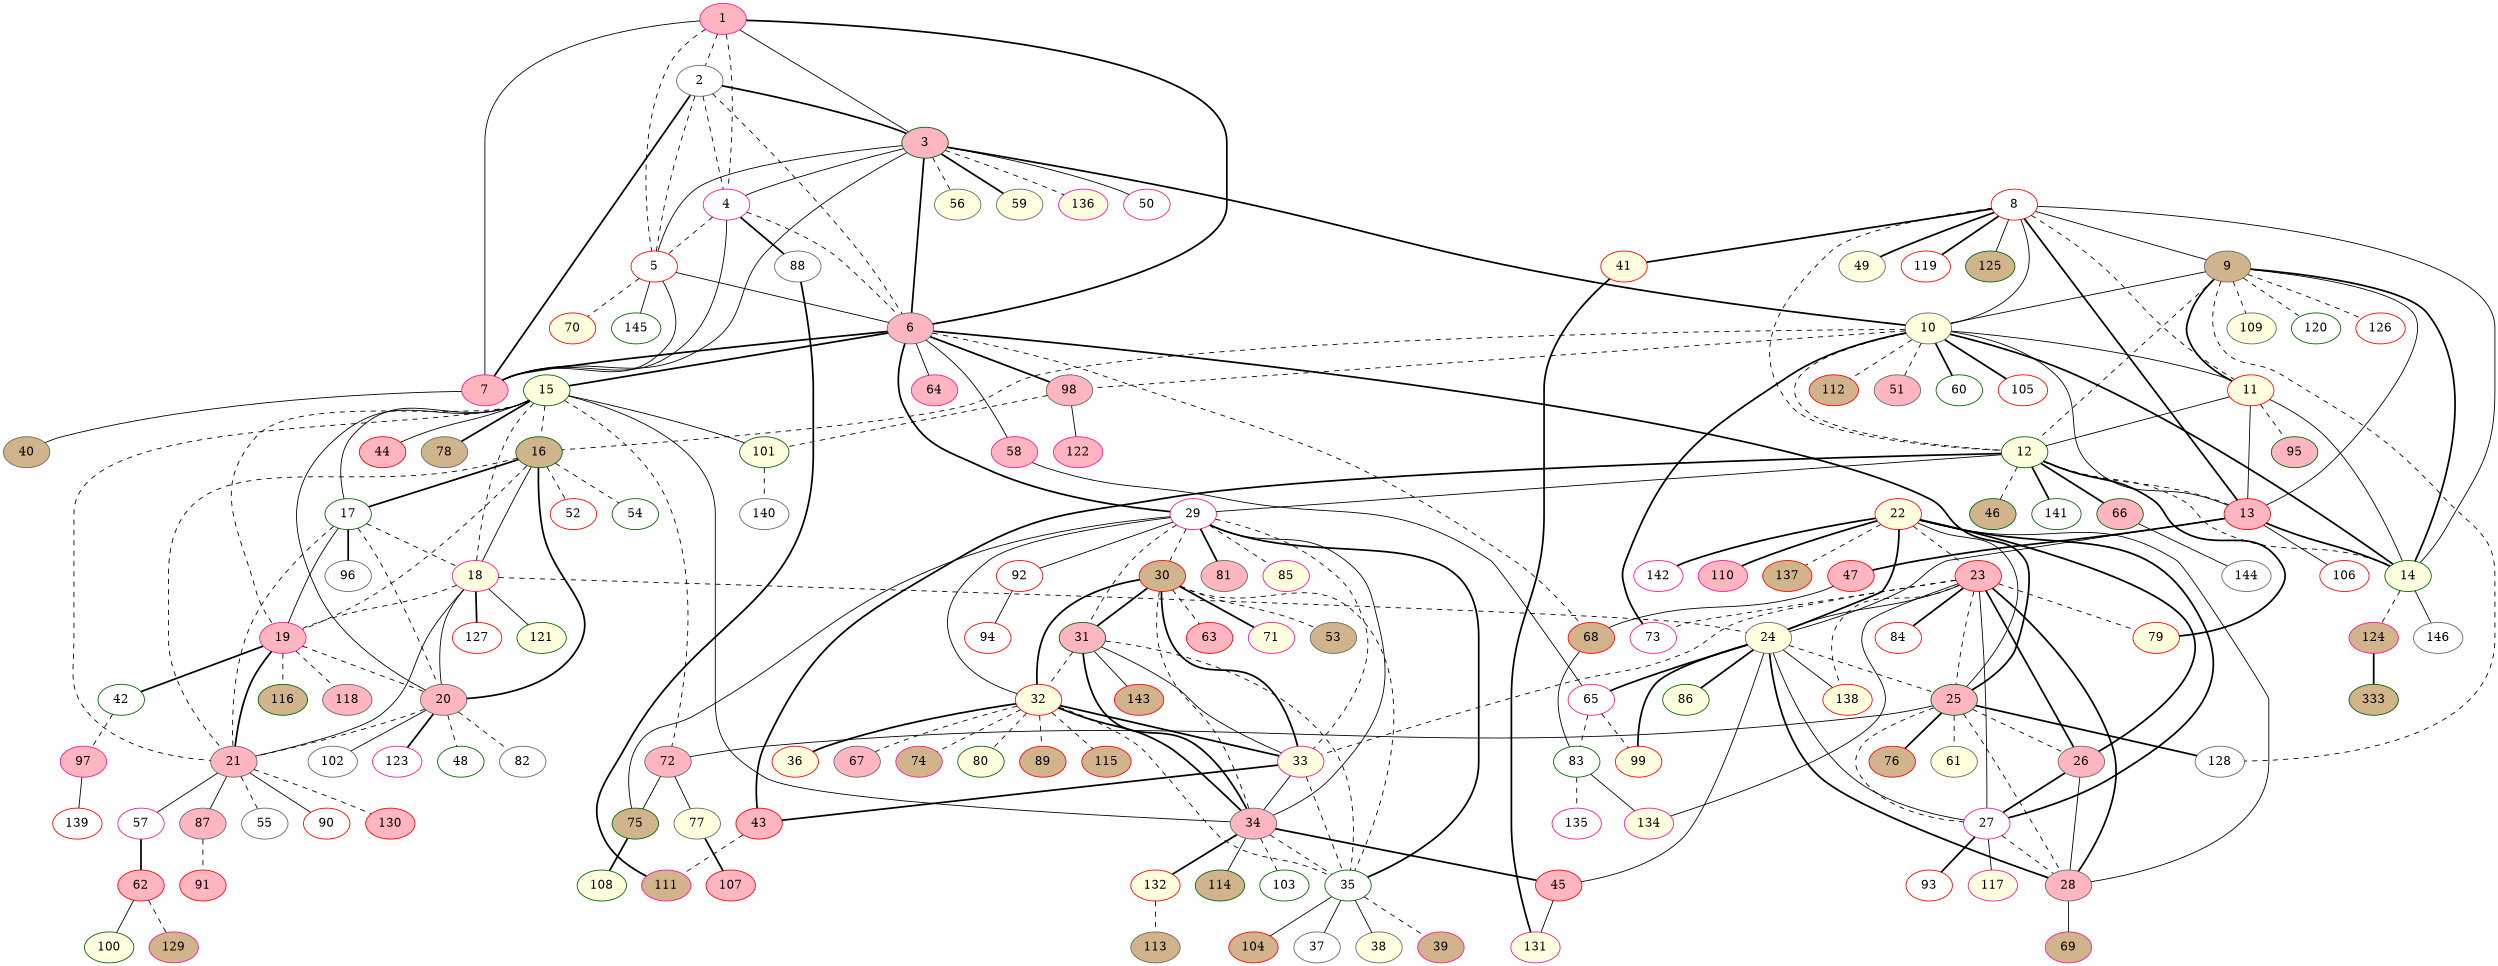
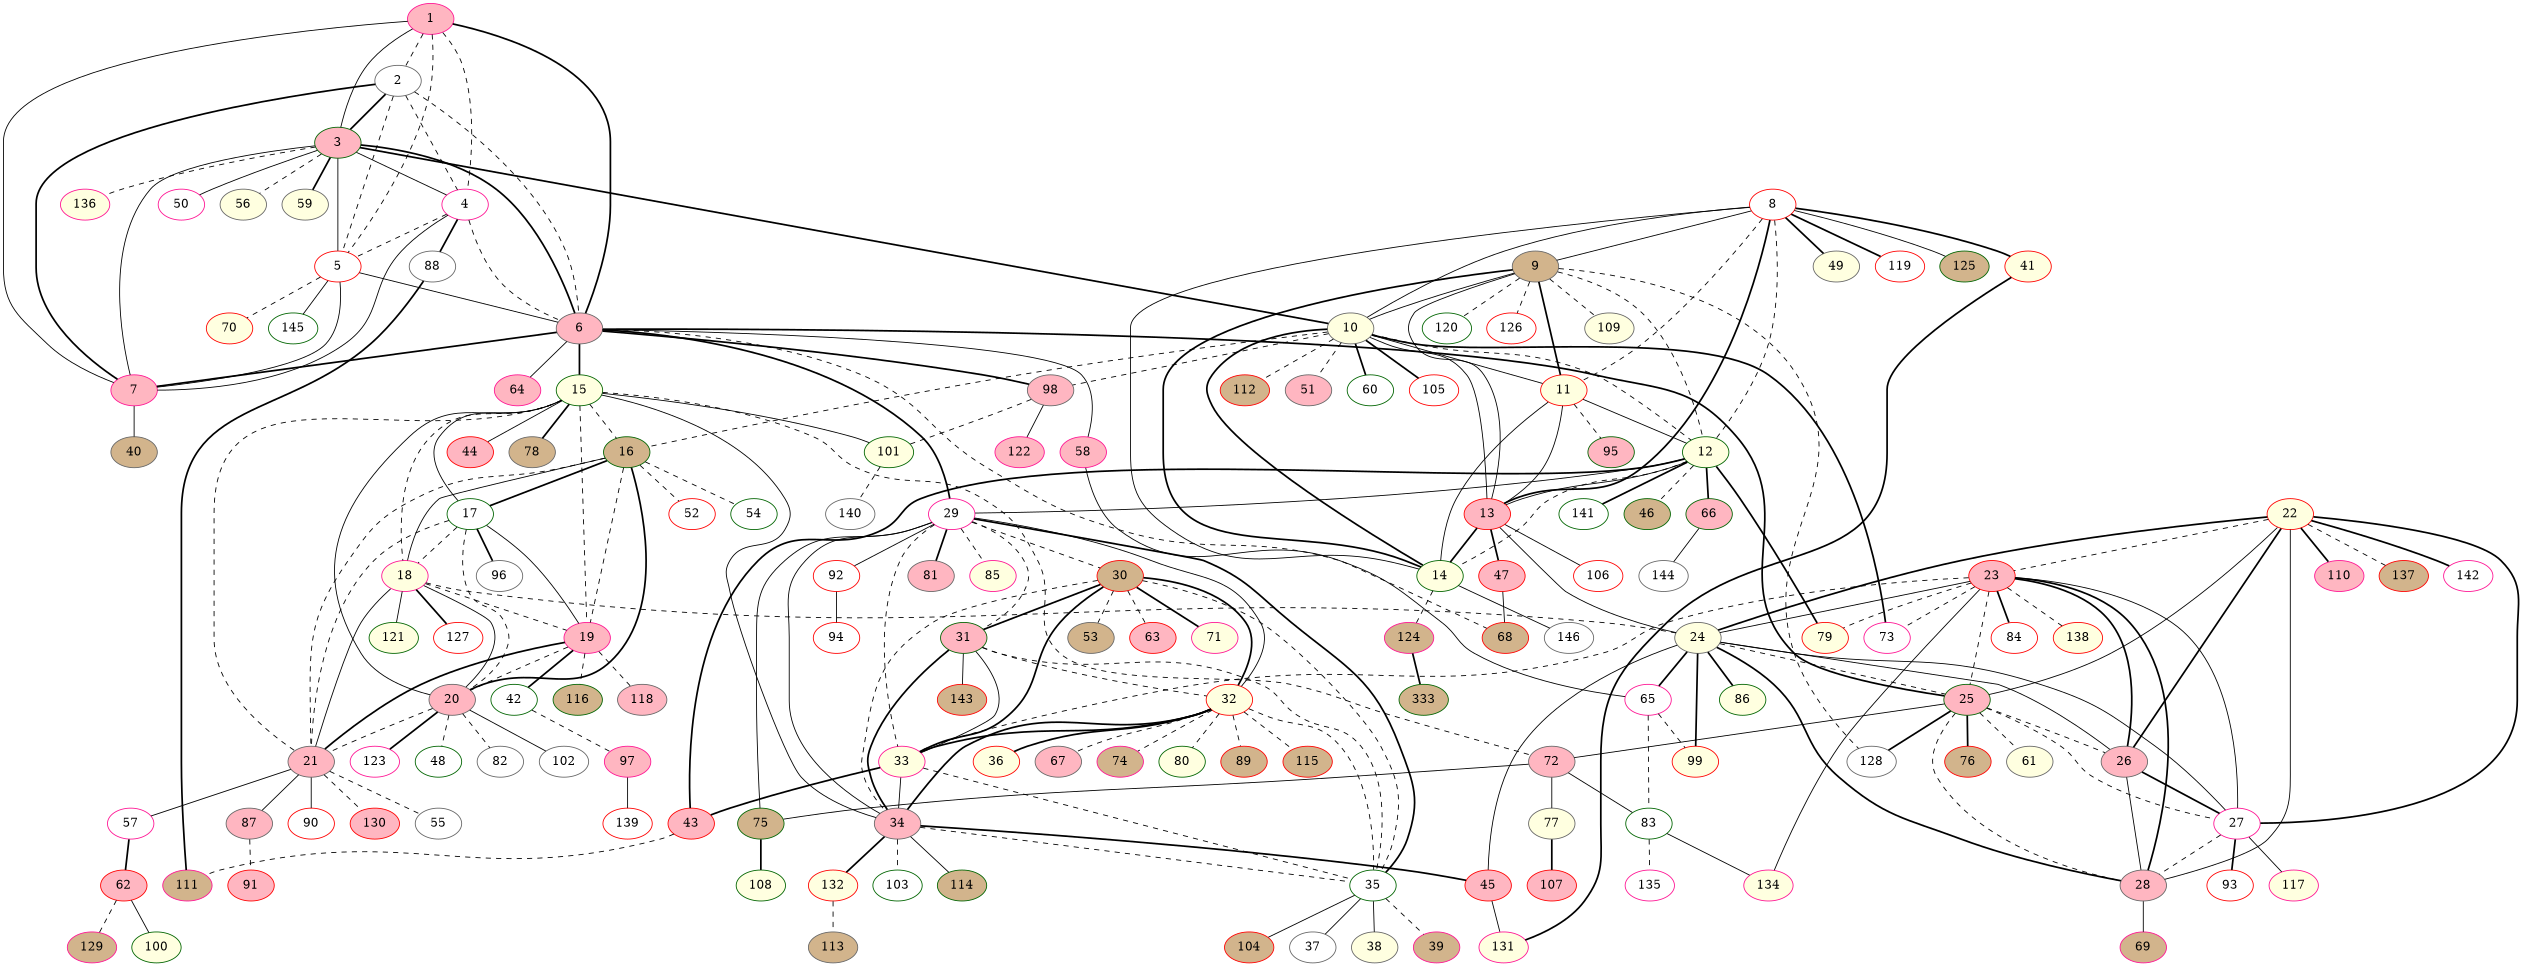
edge "12" -- "13": style dashed -> solid
edge "24" -- "138": now "24" -- "26"
edge "68" -- "83": now "72" -- "83"
